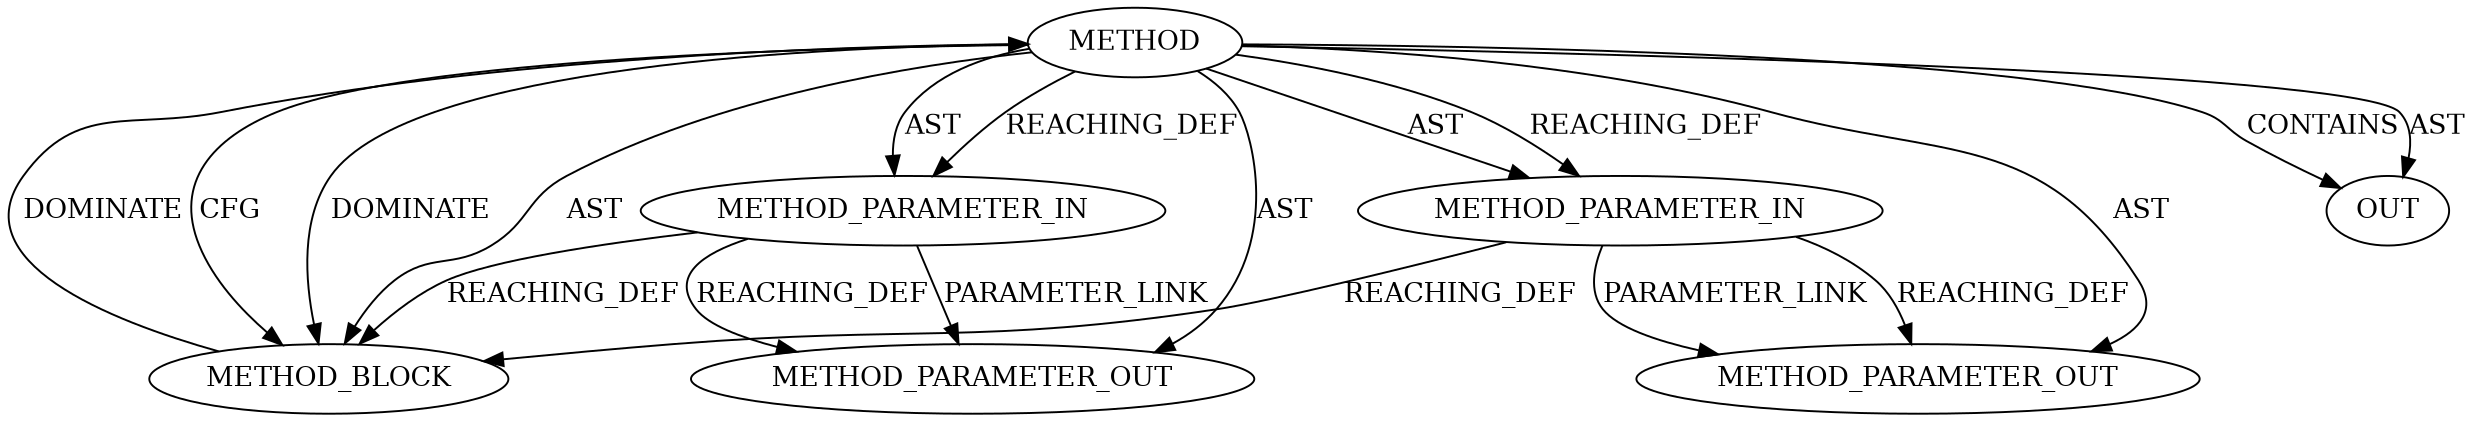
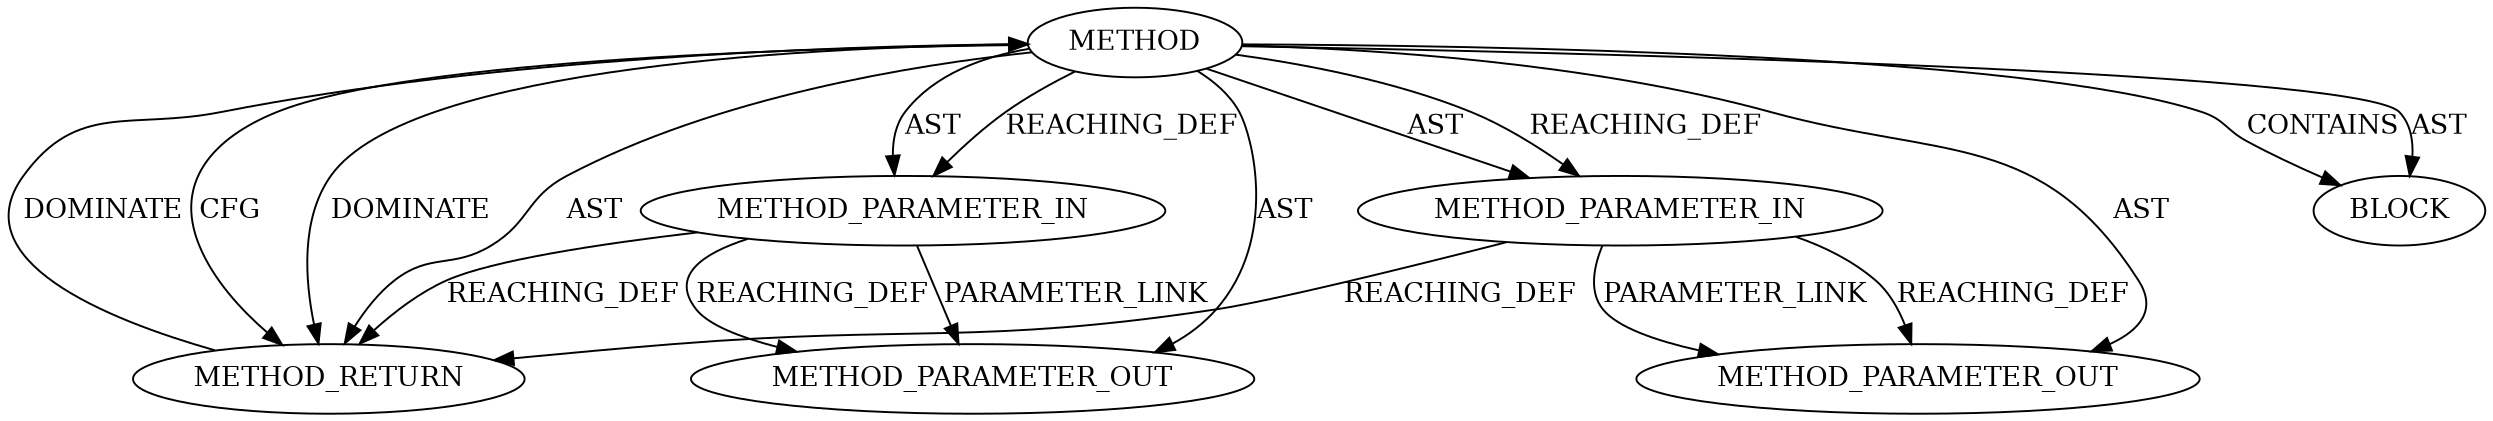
node "OUT": label "OUT" -> "BLOCK"
node "METHOD_BLOCK": label "METHOD_BLOCK" -> "METHOD_RETURN"
